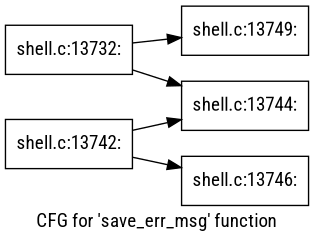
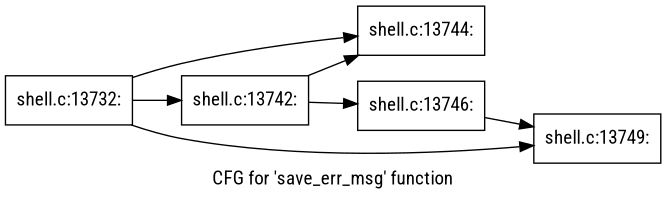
edge "shell.c:13732:" -> "shell.c:13742:": added
edge "shell.c:13746:" -> "shell.c:13749:": added
